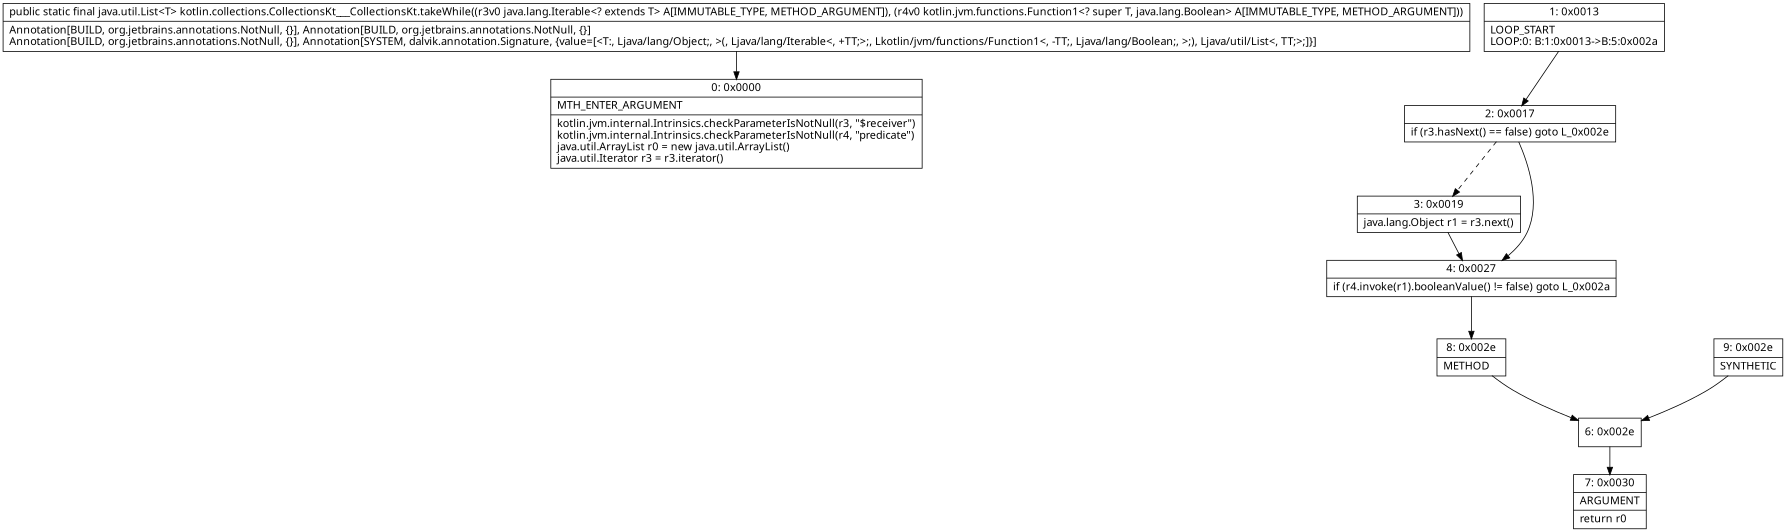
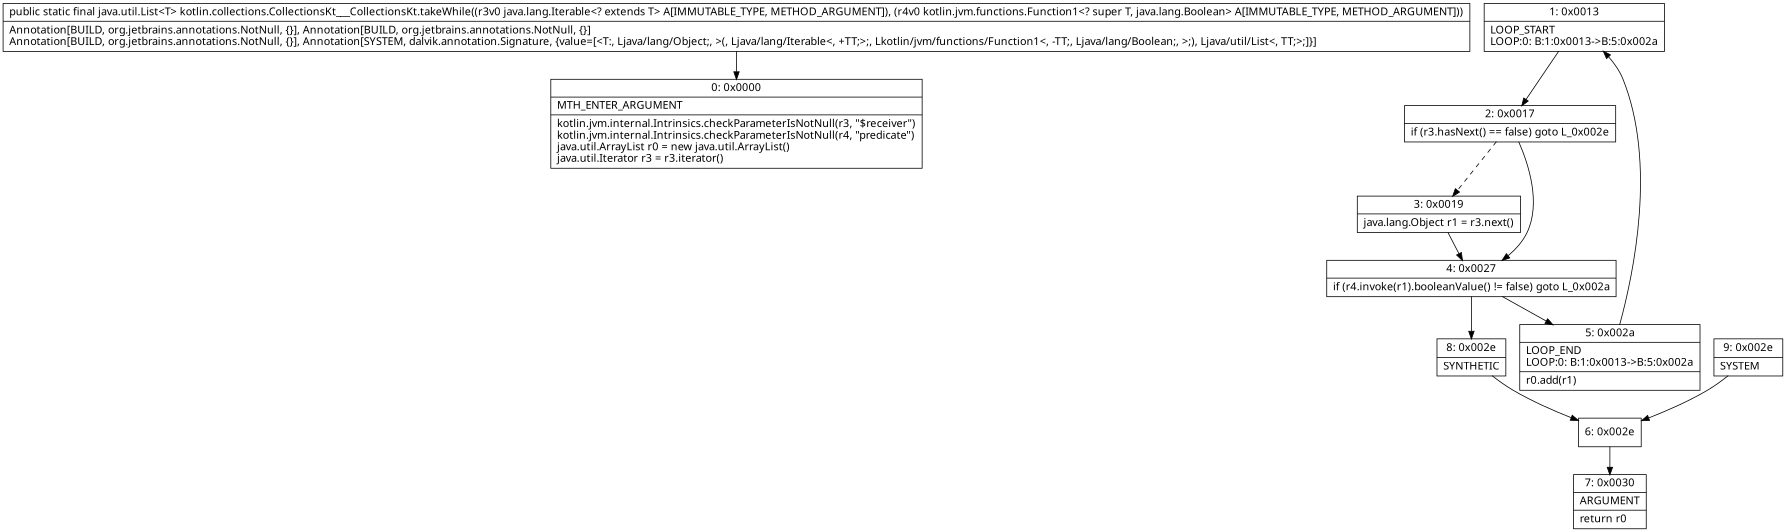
node "5: 0x002a": added
node "8: 0x002e": text "METHOD" -> "SYNTHETIC"
node "9: 0x002e": text "SYNTHETIC" -> "SYSTEM"
